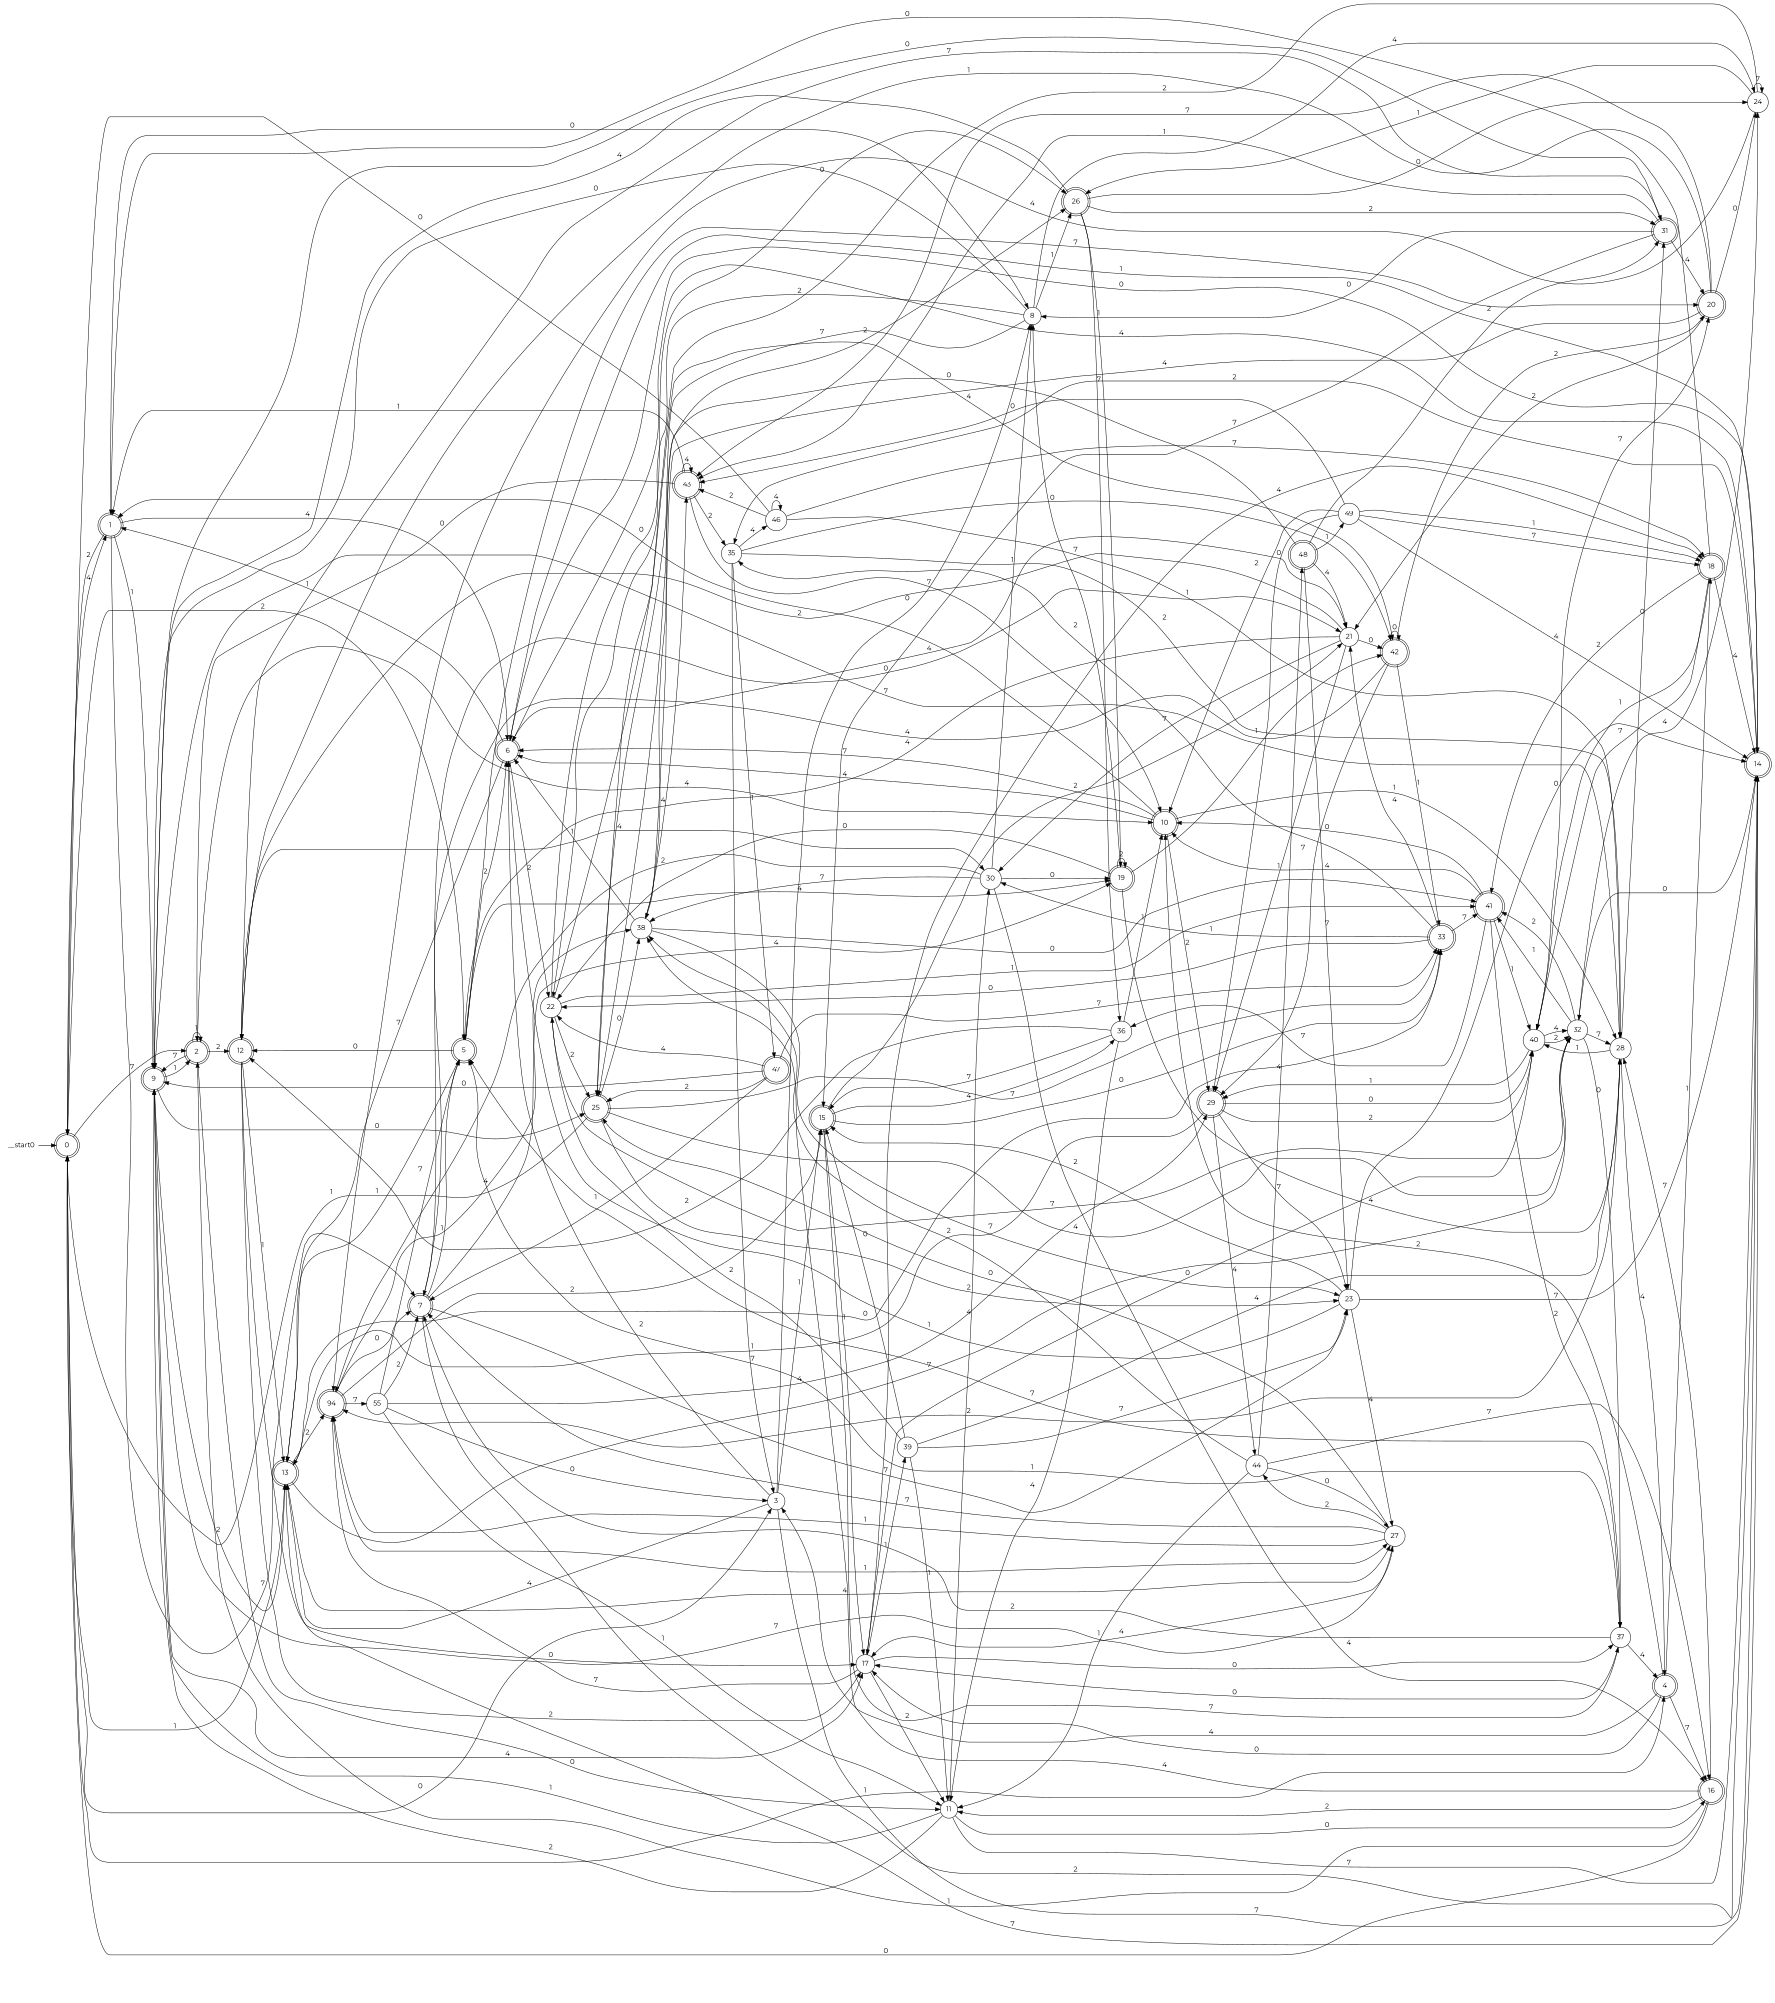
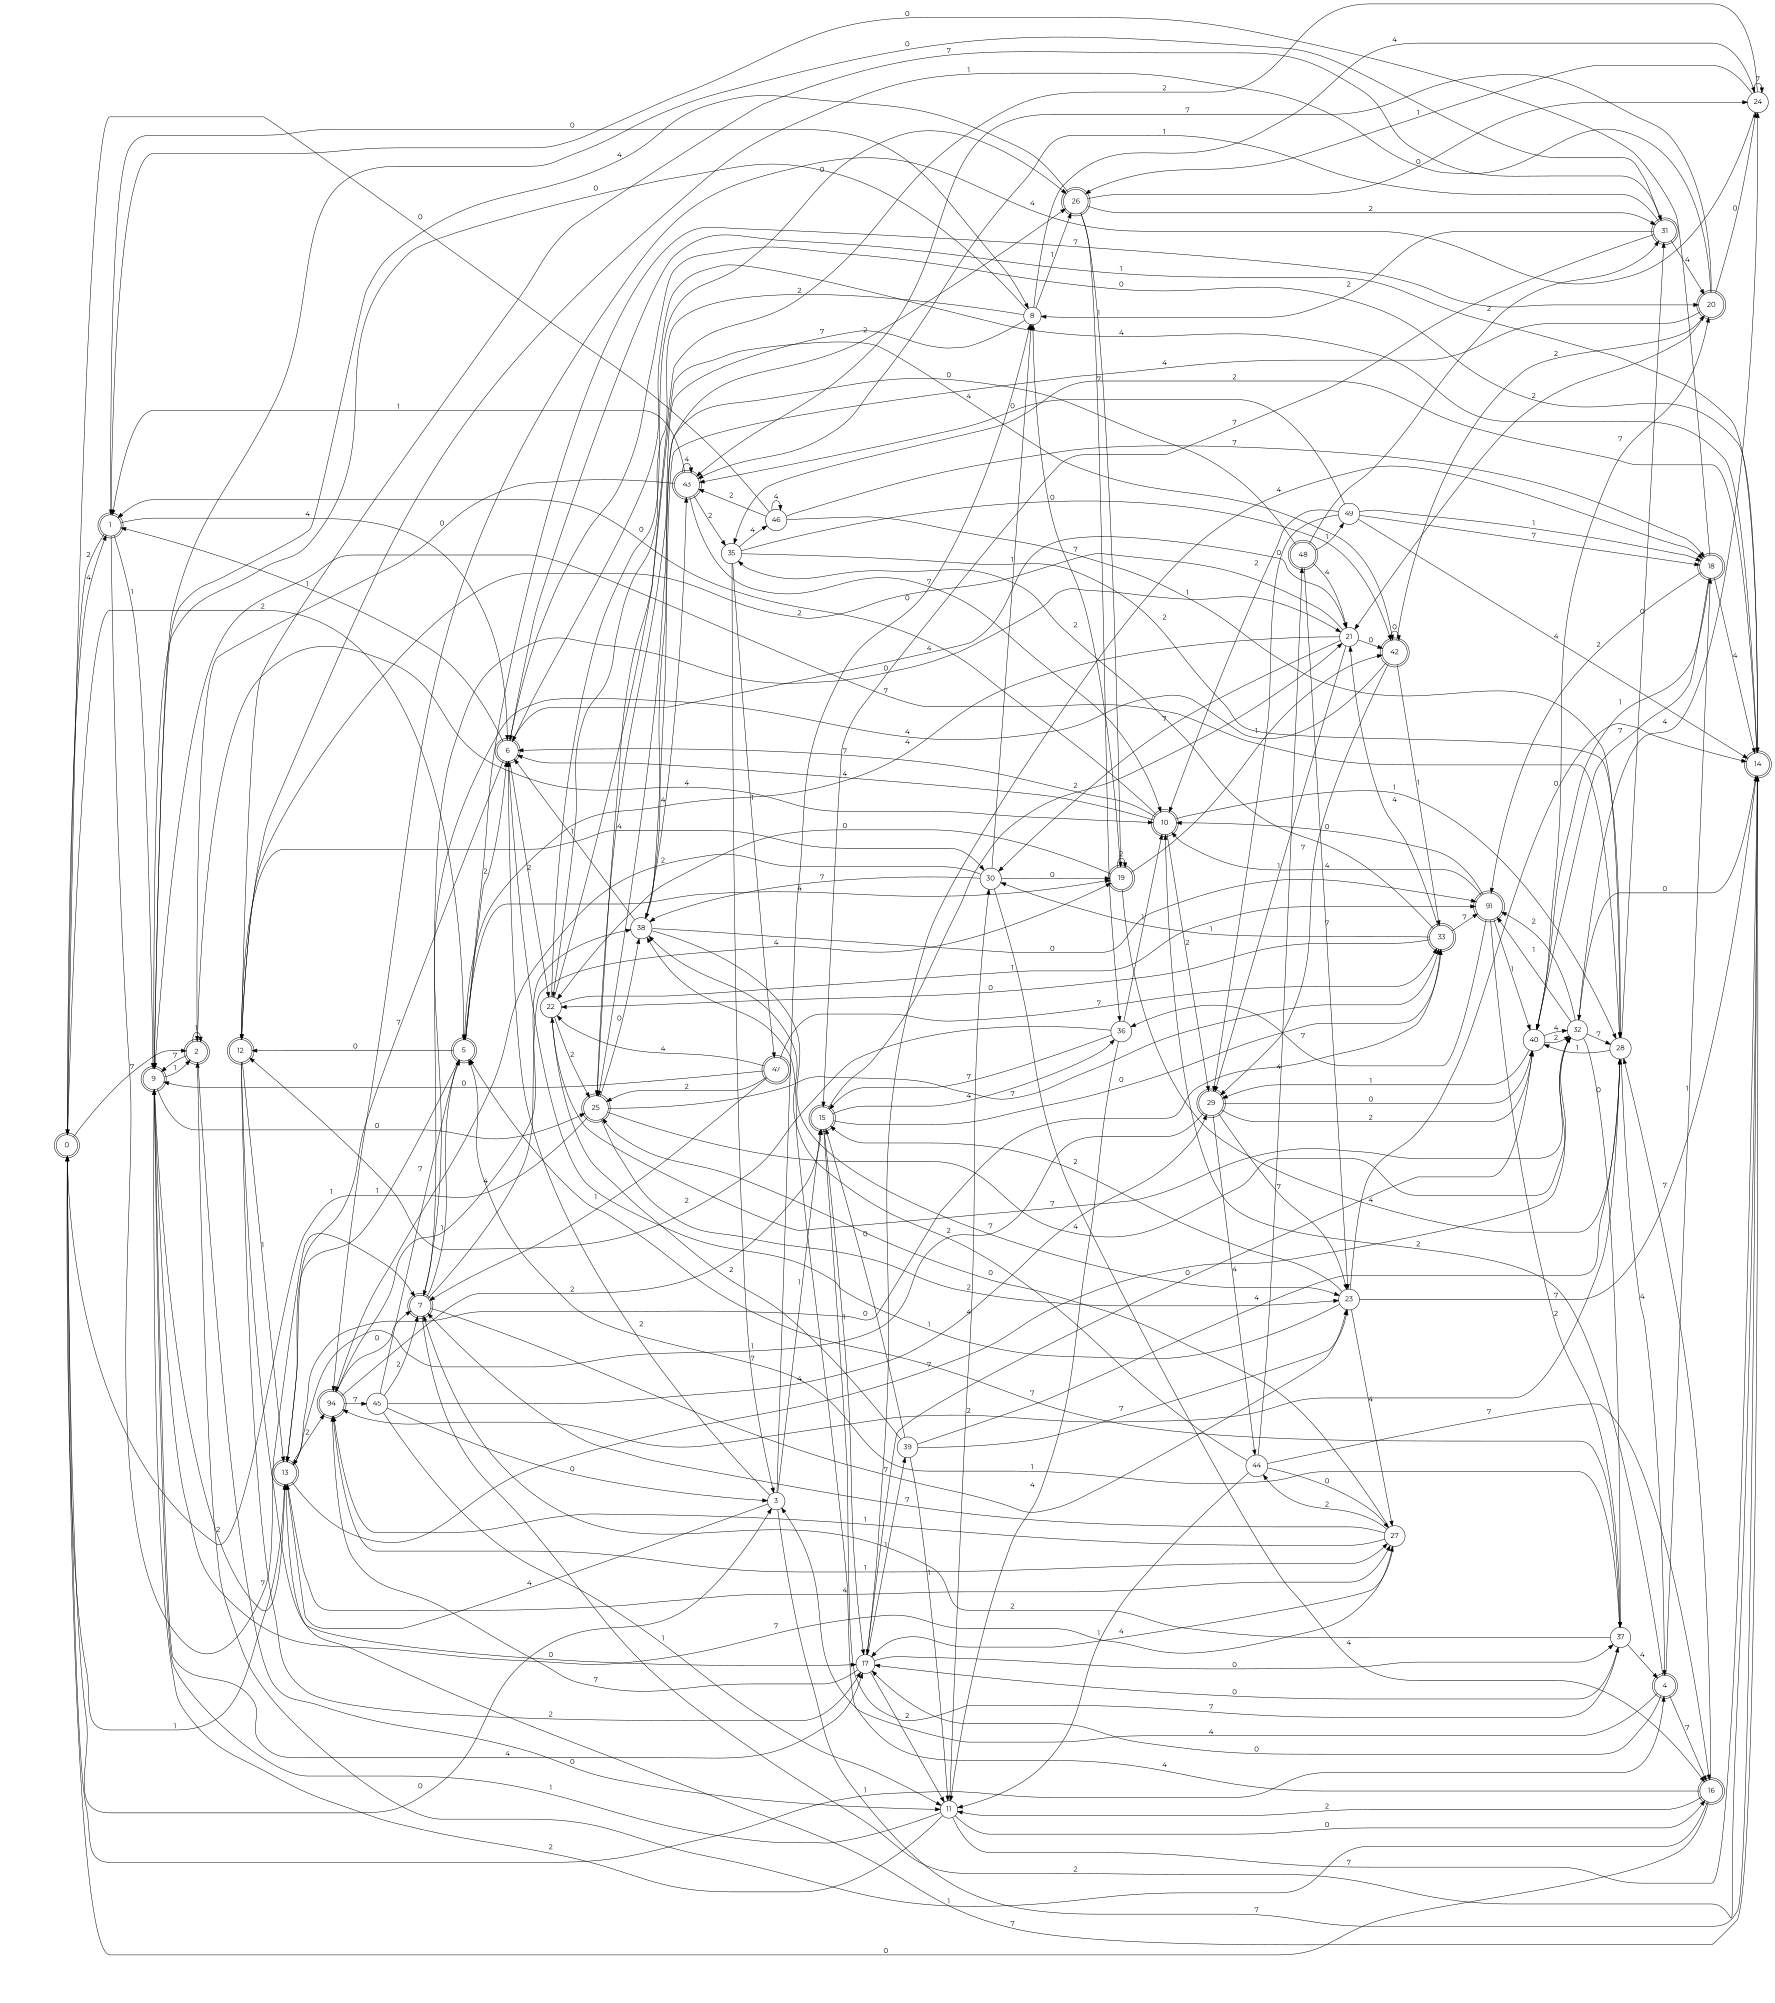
edge "31" -> "8": label "0" -> "2"
node "41": label "41" -> "91"
edge "2" -> "12": removed, label "2"
node "__start0": removed
node "55": label "55" -> "45"
